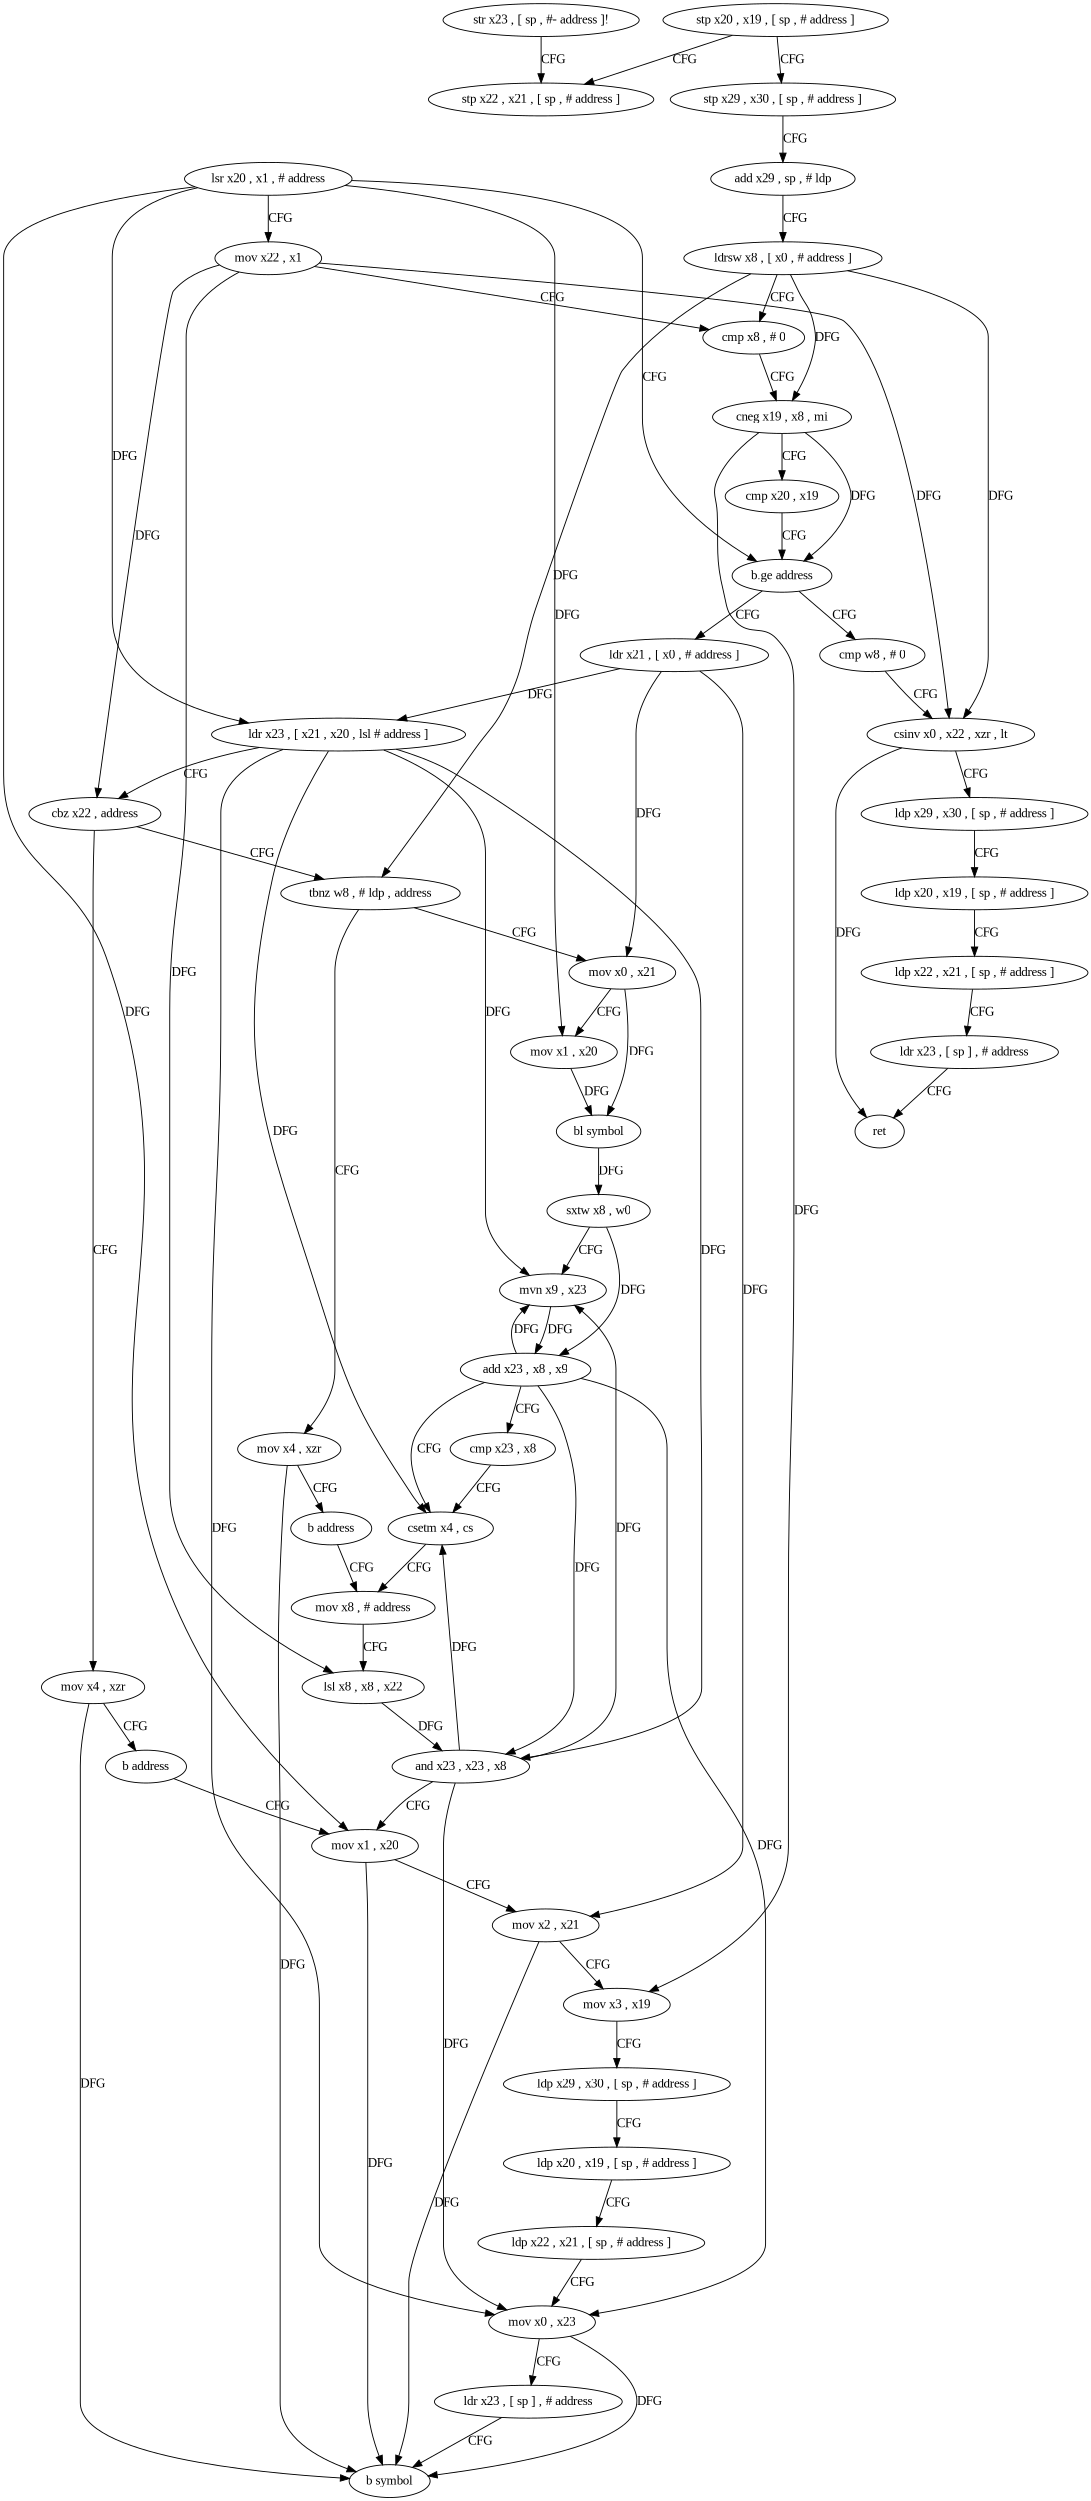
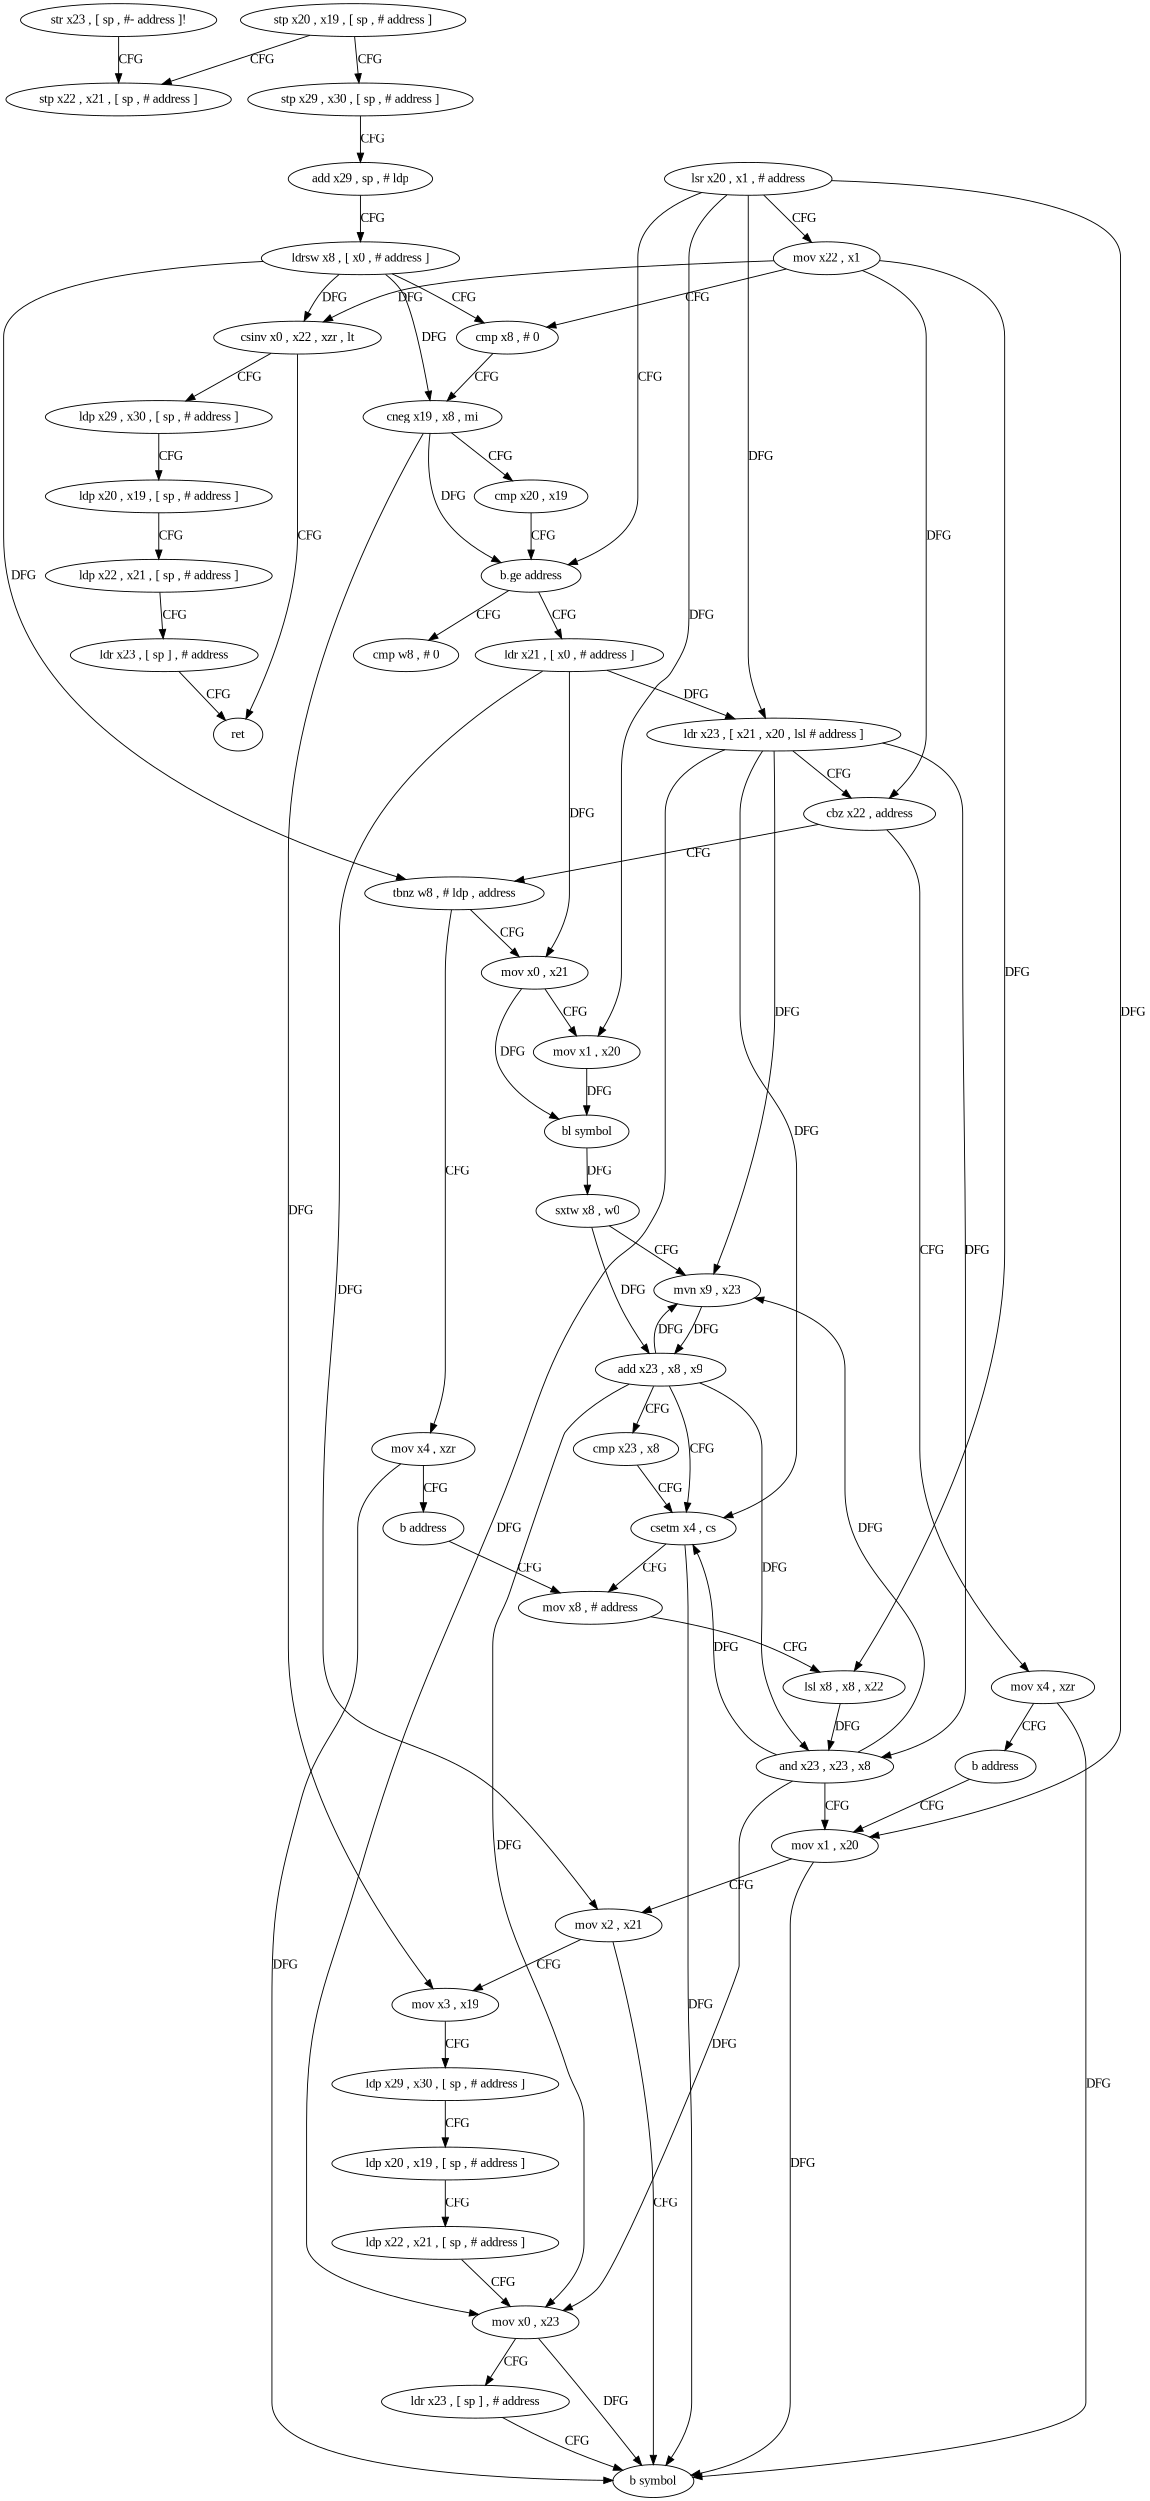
edge "cmp w8 , # 0" -> "csinv x0 , x22 , xzr , lt": removed, label "CFG"
edge "csinv x0 , x22 , xzr , lt" -> "ret": label "DFG" -> "CFG"
edge "csetm x4 , cs" -> "b symbol": added, label "DFG"
edge "mov x2 , x21" -> "b symbol": label "DFG" -> "CFG"
